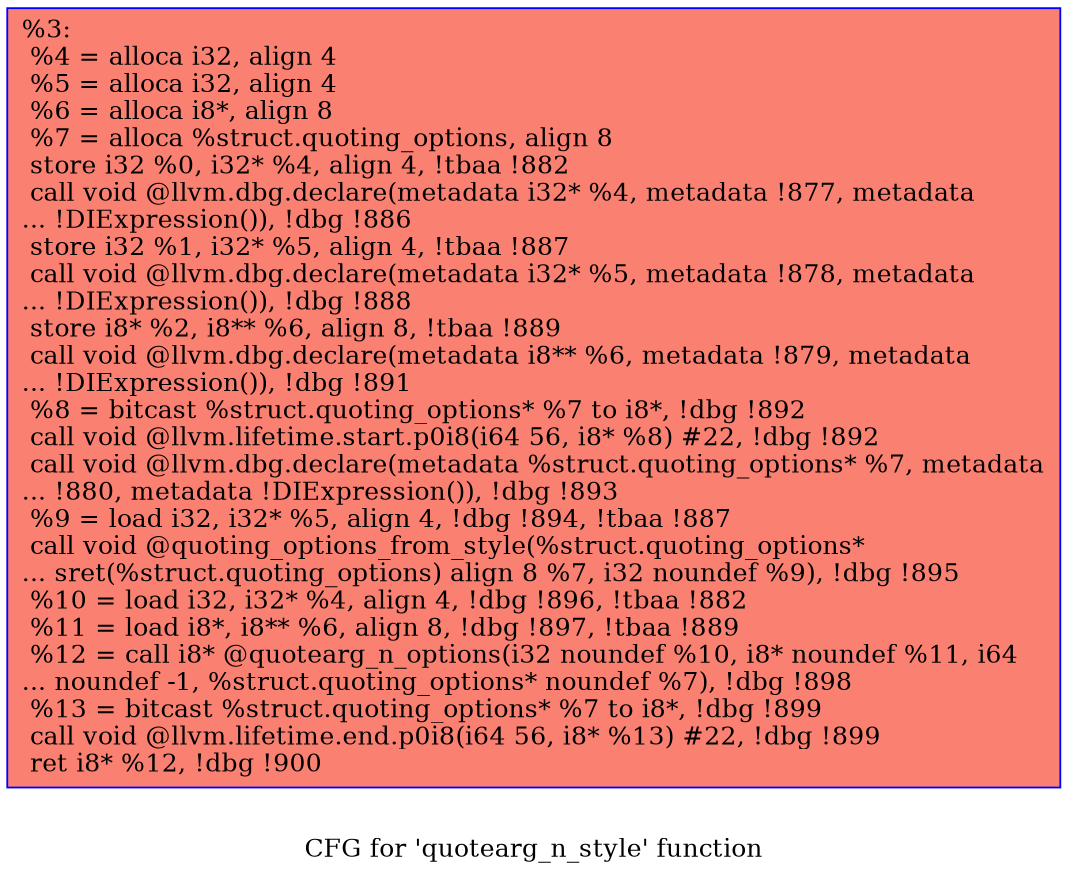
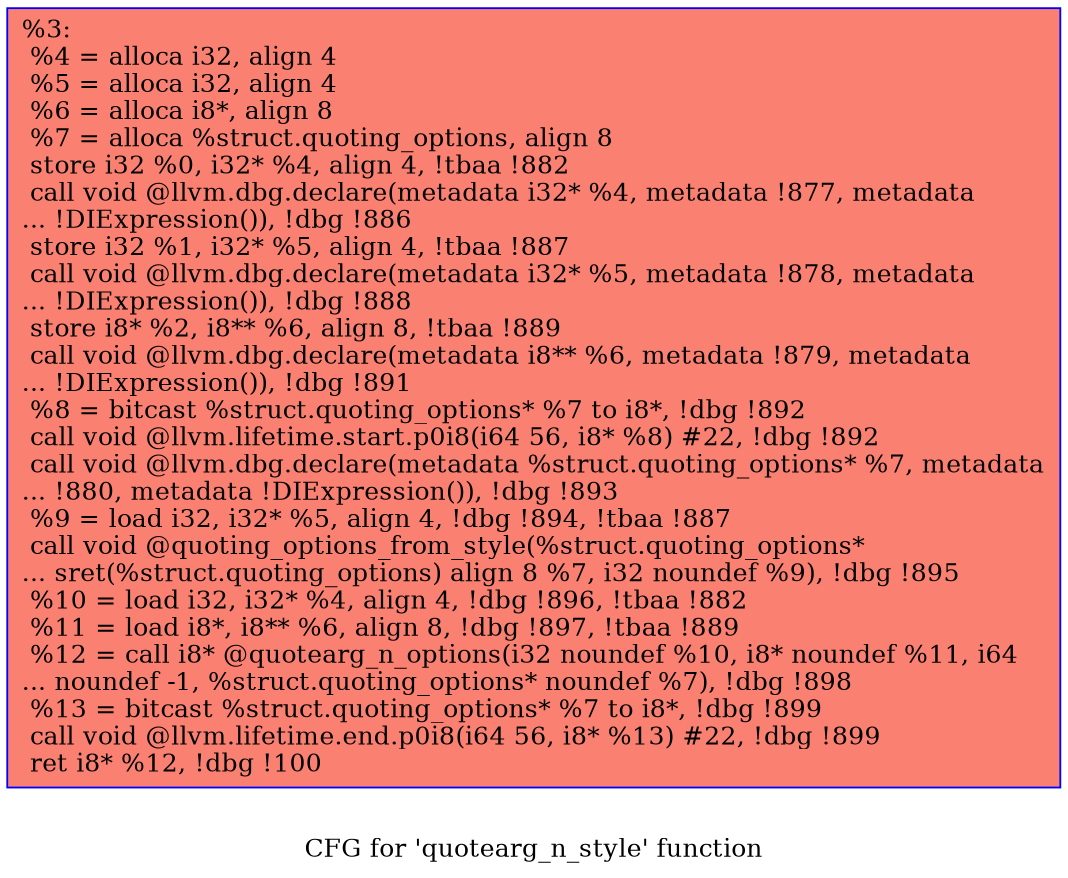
node "%3:": text "ret i8* %12, !dbg !900" -> "ret i8* %12, !dbg !100"
